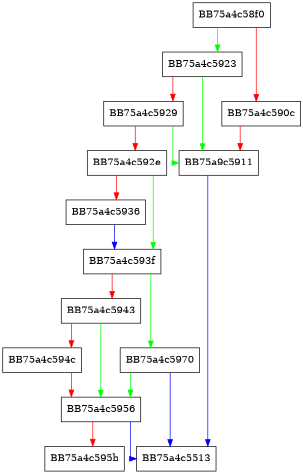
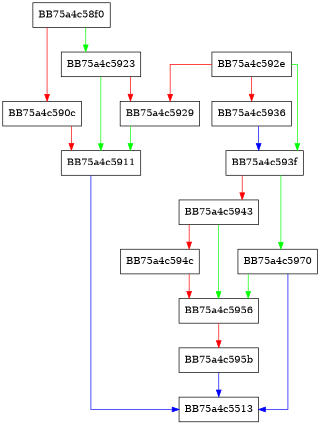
edge "BB75a4c5929" -> "BB75a4c592e": reversed
node "BB75a9c5911": label "BB75a9c5911" -> "BB75a4c5911"
edge "BB75a4c5956" -> "BB75a4c5513": now "BB75a4c595b" -> "BB75a4c5513"
